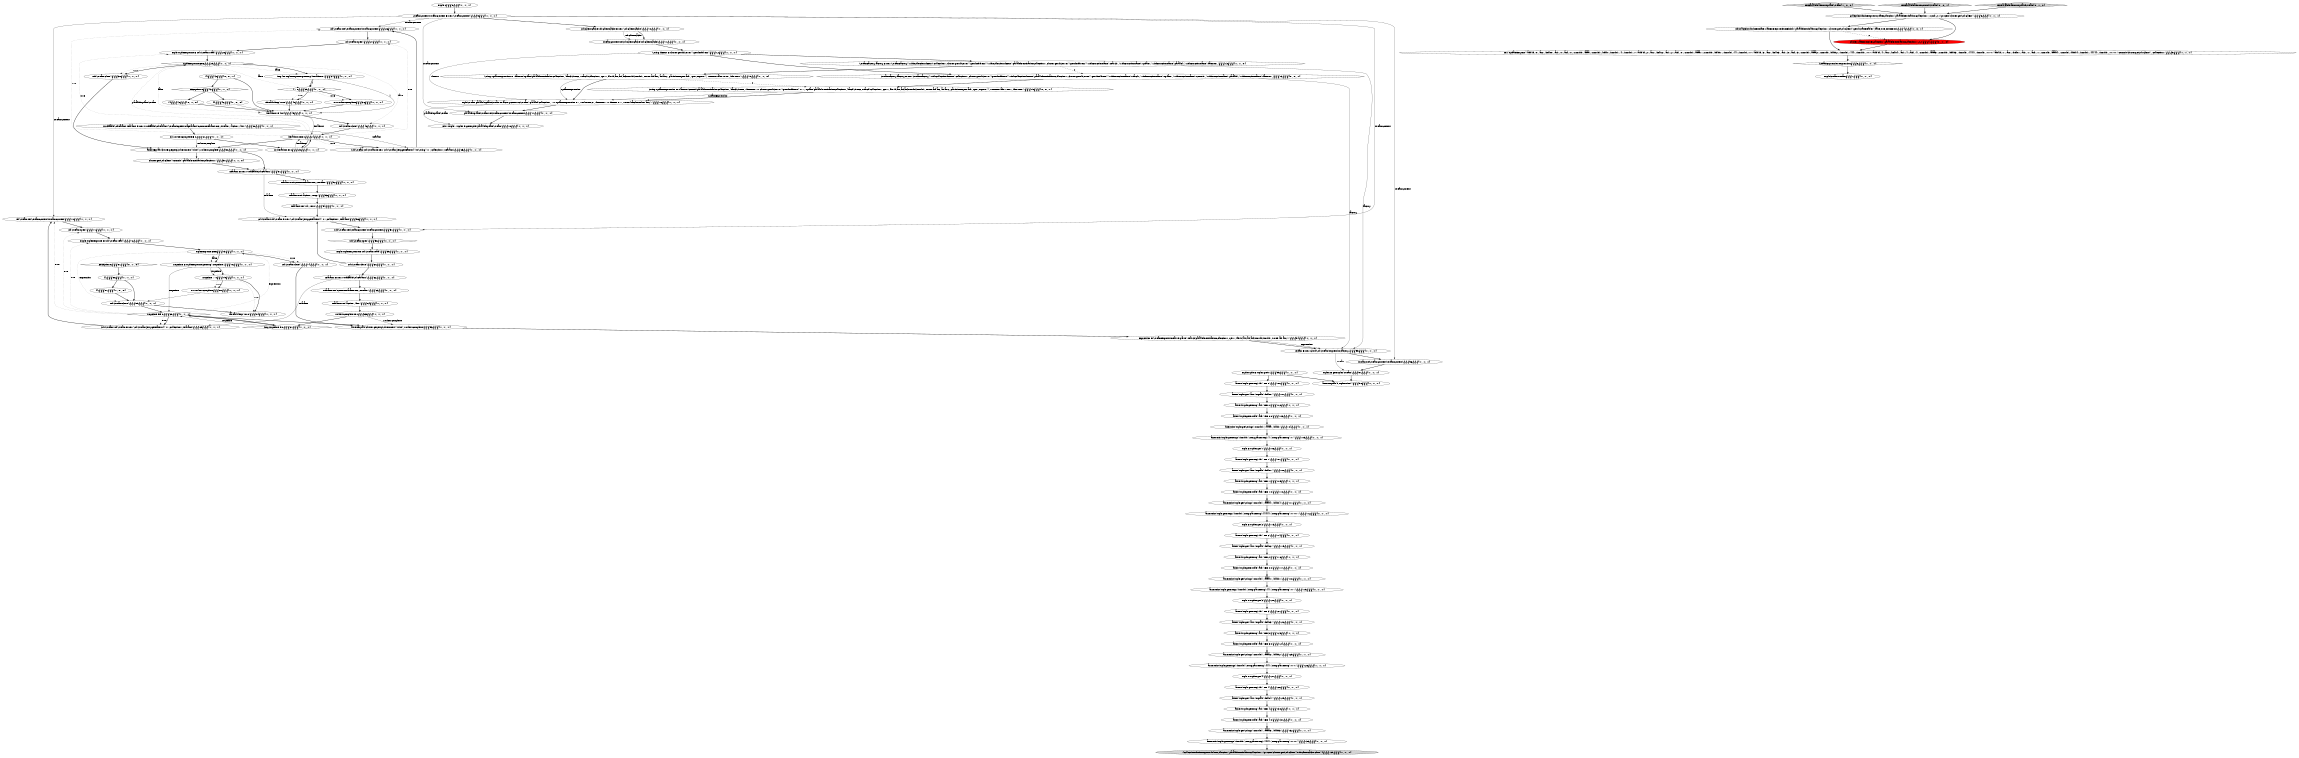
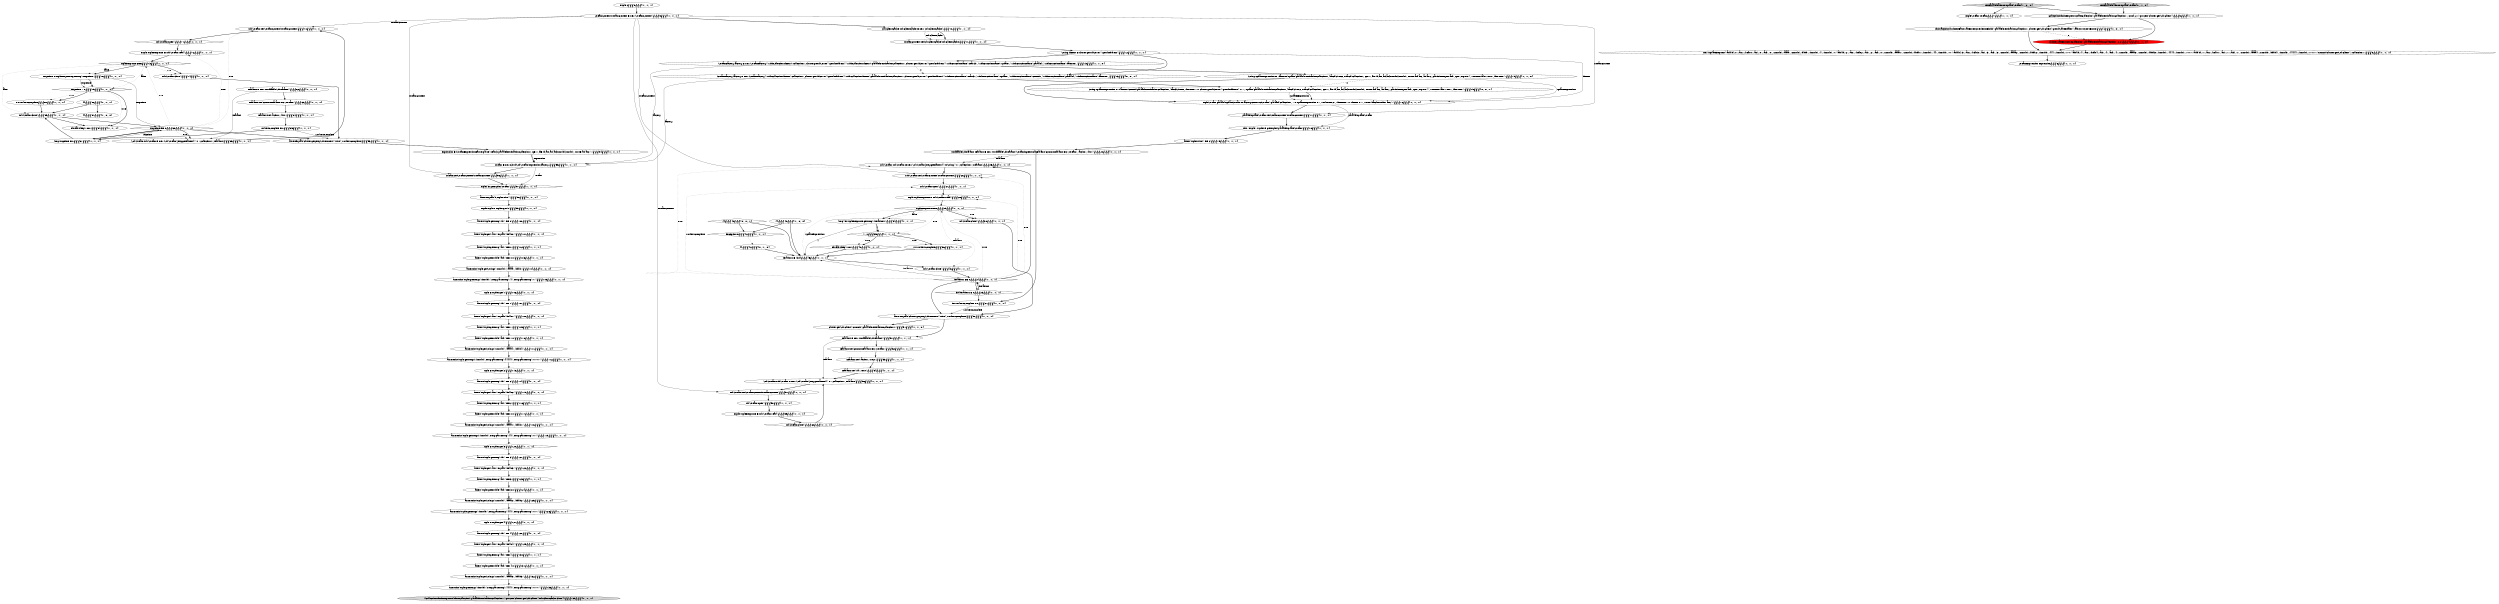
node "testParallelDaemonCommitStream['0', '0', '1']": removed
node "StreamExpression expression@@@6@@@['1', '1', '1']": shape diamond -> ellipse
edge "StreamExpression expression@@@6@@@['1', '1', '1']" -> "TupleStream stream@@@7@@@['1', '1', '1']": now "testParallelDaemonUpdateStream['1', '0', '0']" -> "TupleStream stream@@@7@@@['1', '1', '1']"
node "{}@@@42@@@['0', '0', '1']": shape ellipse -> diamond
edge "tupleResponse.EOF@@@29@@@['1', '1', '1']" -> "l > 0@@@35@@@['1', '1', '1']": label "false" -> "true"
edge "tupleResponse.EOF@@@73@@@['1', '1', '1']" -> "stopTime > 0@@@79@@@['1', '1', '1']": added, label "false"
edge "tupleResponse.EOF@@@29@@@['1', '1', '1']" -> "iterations = (int)l@@@45@@@['1', '1', '1']": label "false" -> "updateExpression"
edge "iterations == 0@@@24@@@['1', '1', '1']" -> "solrStream.open()@@@27@@@['1', '1', '1']": label "true" -> "workersComplete"
edge "Exception e@@@42@@@['1', '1', '1']" -> "{}@@@42@@@['1', '0', '0']": reversed
edge "Exception e@@@42@@@['1', '1', '1']" -> "{}@@@42@@@['0', '1', '0']": style bold -> dotted
edge "tupleResponse.EOF@@@29@@@['1', '1', '1']" -> "solrStream.close()@@@46@@@['1', '1', '1']": label "false" -> "sParams"
edge "iterations == 0@@@24@@@['1', '1', '1']" -> "tupleResponse.EOF@@@29@@@['1', '1', '1']": label "parallelUpdateStream" -> "true"
node "Thread.sleep(1000)@@@40@@@['1', '1', '1']": shape ellipse -> diamond
edge "{}@@@42@@@['1', '0', '0']" -> "iterations = (int)l@@@45@@@['1', '1', '1']": style solid -> bold
edge "iterations = (int)l@@@45@@@['1', '1', '1']" -> "iterations == 0@@@24@@@['1', '1', '1']": reversed
node "iterations == 0@@@24@@@['1', '1', '1']": shape ellipse -> diamond
node "assert(tuples.size() == 2)@@@19@@@['1', '1', '1']": added
edge "int workersComplete = 0@@@21@@@['1', '1', '1']" -> "int iterations = 0@@@23@@@['1', '1', '1']": reversed
node "int iterations = 0@@@23@@@['1', '1', '1']": shape ellipse -> diamond
node "solrStream.open()@@@71@@@['1', '1', '1']": shape ellipse -> diamond
node "solrStream.open()@@@58@@@['1', '1', '1']": shape diamond -> ellipse
node "tupleResponse.EOF@@@73@@@['1', '1', '1']": shape ellipse -> diamond
node "Exception e@@@87@@@['0', '1', '0']": removed
node "solrStream.close()@@@60@@@['1', '1', '1']": shape ellipse -> diamond
edge "solrStream.close()@@@60@@@['1', '1', '1']" -> "sParams = new ModifiableSolrParams()@@@62@@@['1', '1', '1']": removed
edge "tupleResponse.EOF@@@73@@@['1', '1', '1']" -> "solrStream.close()@@@89@@@['1', '1', '1']": label "expression" -> "false"
node "stopTime > 0@@@79@@@['1', '1', '1']": shape ellipse -> diamond
edge "stopTime == 0@@@68@@@['1', '1', '1']" -> "tupleResponse.EOF@@@73@@@['1', '1', '1']": label "expression" -> "true"
edge "{}@@@87@@@['1', '0', '0']" -> "solrStream.close()@@@89@@@['1', '1', '1']": now "long stopTime = 0@@@67@@@['1', '1', '1']" -> "solrStream.close()@@@89@@@['1', '1', '1']"
edge "++workersComplete@@@80@@@['1', '1', '1']" -> "solrStream.close()@@@89@@@['1', '1', '1']": style solid -> bold
edge "stopTime == 0@@@68@@@['1', '1', '1']" -> "solrStream.open()@@@71@@@['1', '1', '1']": removed, label "true"
node "long stopTime = 0@@@67@@@['1', '1', '1']": shape diamond -> ellipse
node "tuples = getTuples(stream)@@@97@@@['1', '1', '1']": shape ellipse -> diamond
edge "tuples = getTuples(stream)@@@97@@@['1', '1', '1']" -> "assertEquals(5,tuples.size())@@@98@@@['1', '1', '1']": style bold -> dashed
edge "Tuple tuple = tuples.get(0)@@@99@@@['1', '1', '1']" -> "assertEquals(5,tuples.size())@@@98@@@['1', '1', '1']": reversed
node "tuple = tuples.get(3)@@@120@@@['1', '1', '1']": shape ellipse -> diamond
